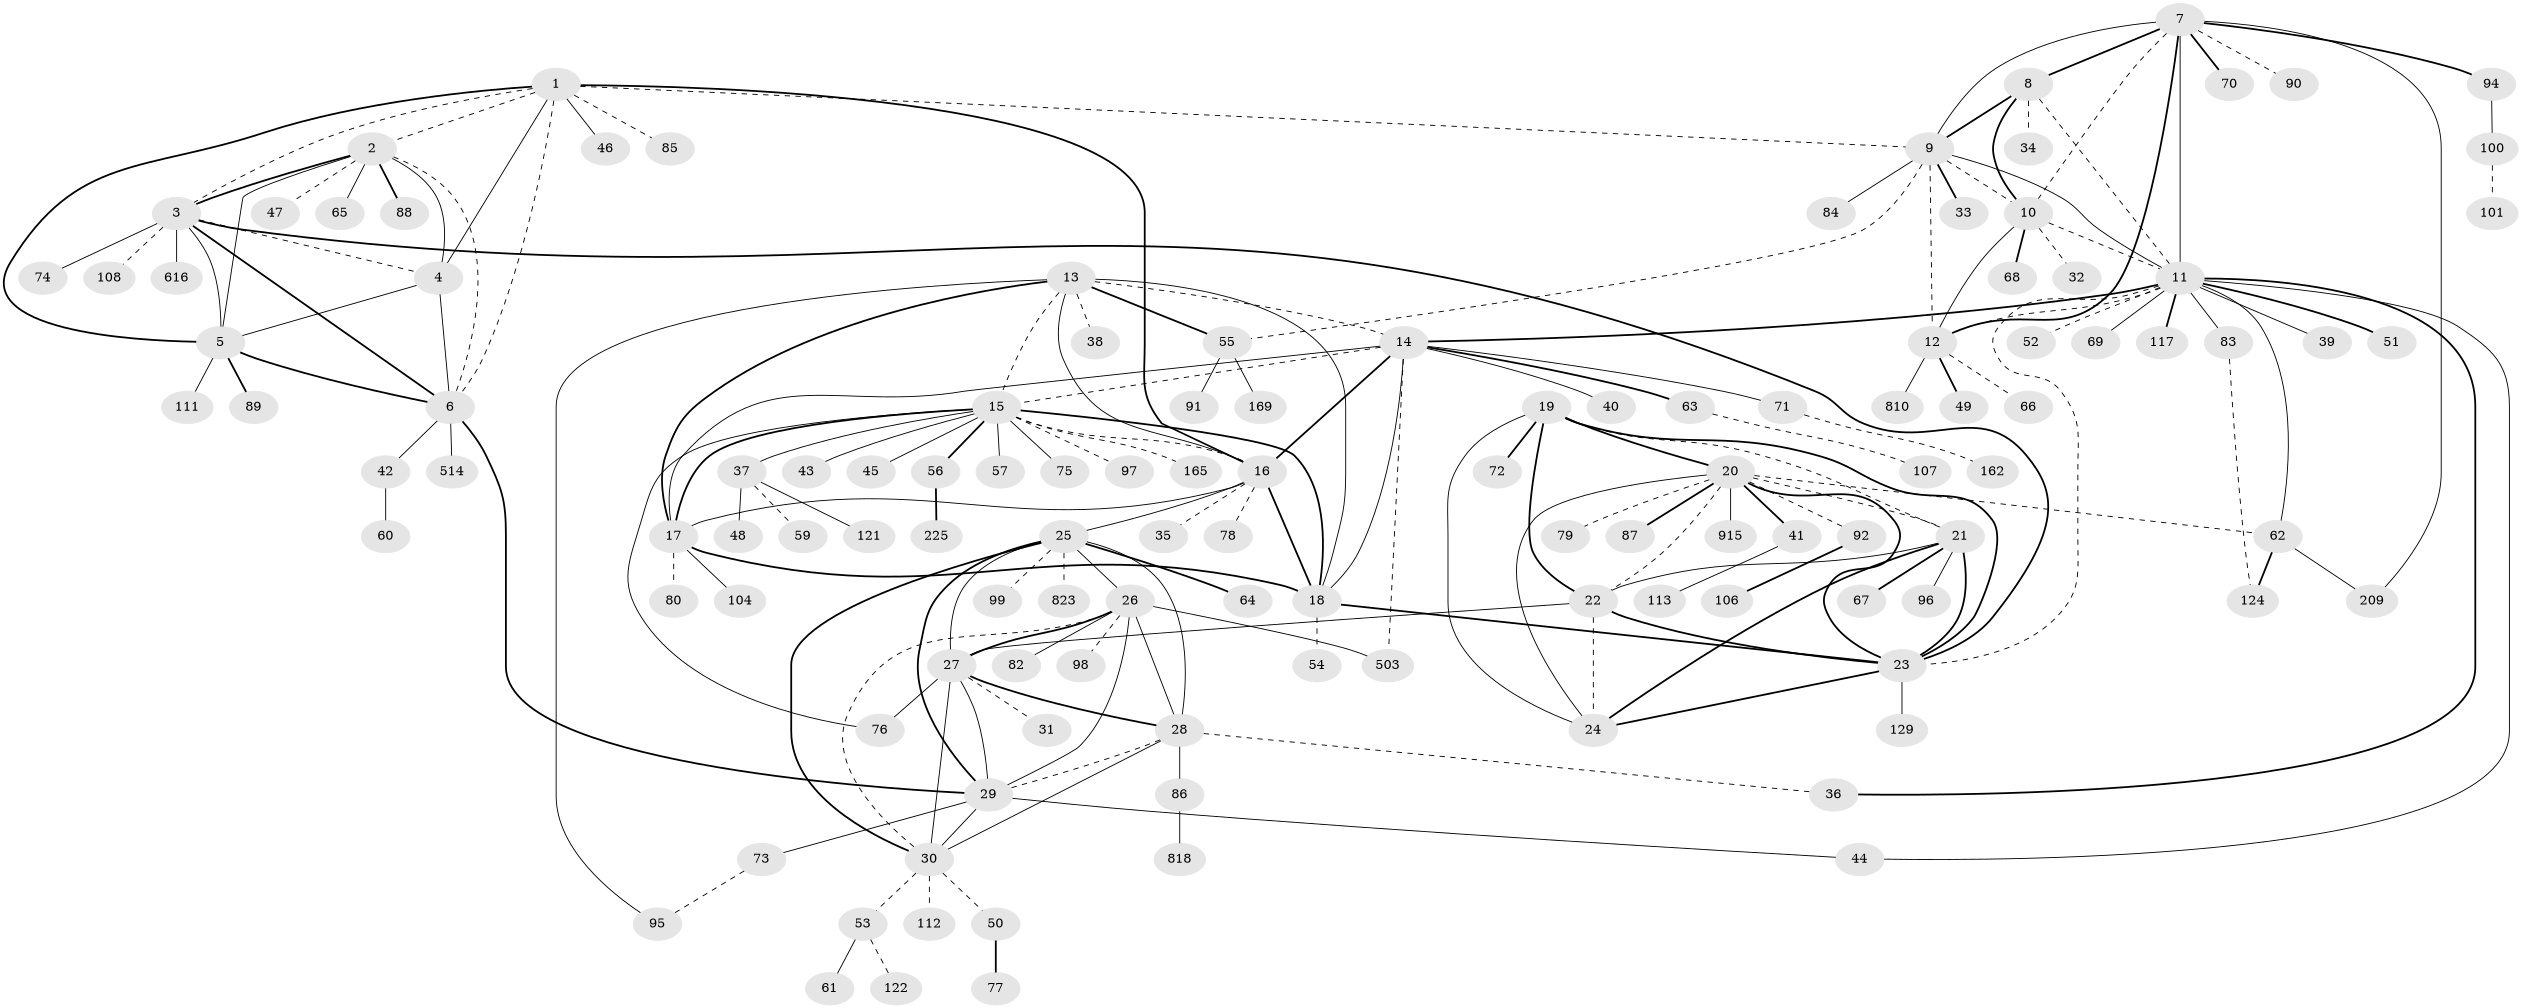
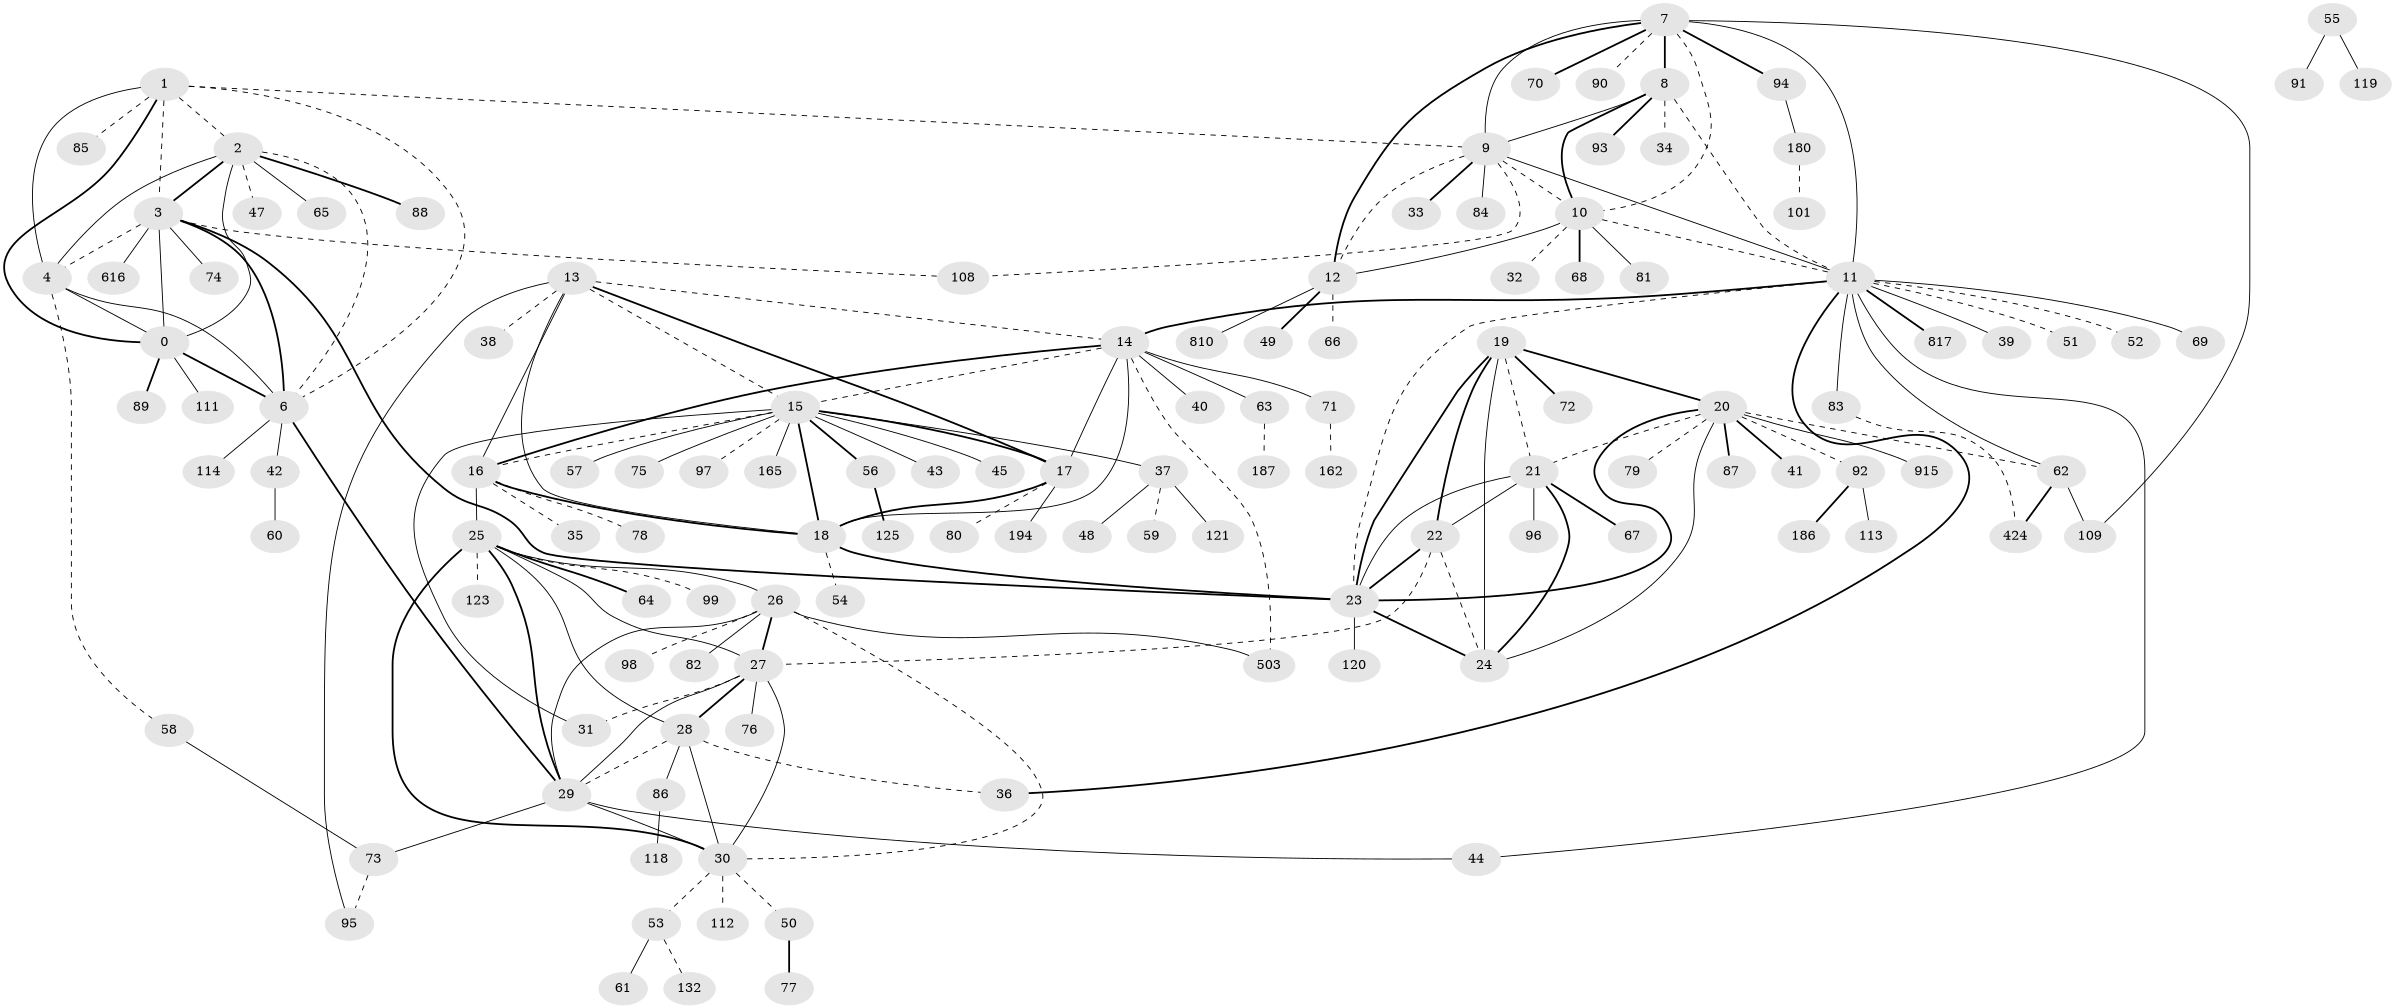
edge "8" -- "9": style bold -> solid
edge "1" -- "16": removed
node "46": removed
node "93": added
node "100": label "100" -> "180"
node "81": added
edge "9" -- "55": now "9" -- "108"
edge "11" -- "51": style bold -> dashed
edge "11" -- "12": removed
edge "13" -- "55": removed
node "5": label "5" -> "0"
node "117": label "117" -> "817"
edge "14" -- "63": style bold -> solid
node "169": label "169" -> "119"
edge "15" -- "165": style dashed -> solid
node "514": label "514" -> "114"
node "107": label "107" -> "187"
edge "16" -- "17": removed
edge "15" -- "76": now "15" -- "31"
node "225": label "225" -> "125"
edge "20" -- "22": removed
edge "41" -- "113": now "92" -- "113"
node "104": label "104" -> "194"
node "823": label "823" -> "123"
node "106": label "106" -> "186"
node "124": label "124" -> "424"
node "209": label "209" -> "109"
edge "21" -- "23": style bold -> solid
edge "22" -- "27": style solid -> dashed
edge "26" -- "28": removed
node "58": added
node "129": label "129" -> "120"
node "818": label "818" -> "118"
node "122": label "122" -> "132"
